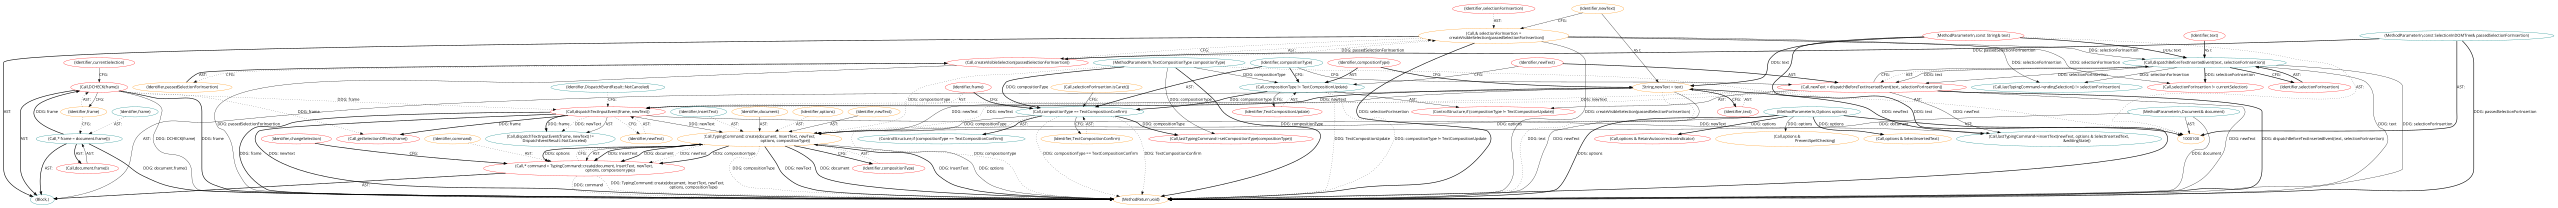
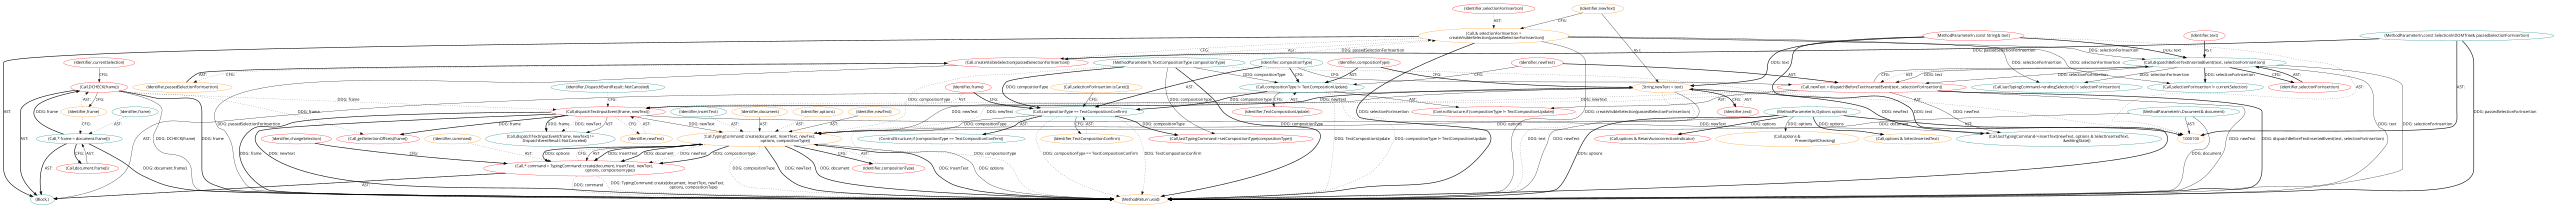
node "(Call,selectionForInsertion != currentSelection)": color red -> teal
edge "(Call,* frame = document.frame())" -> "(Call,document.frame())": label "AST: " -> "CFG: "
